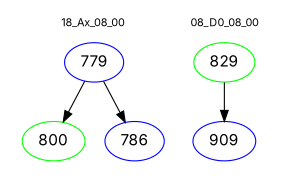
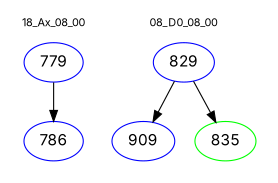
node "829": color green -> blue
node "800": removed
node "835": added
